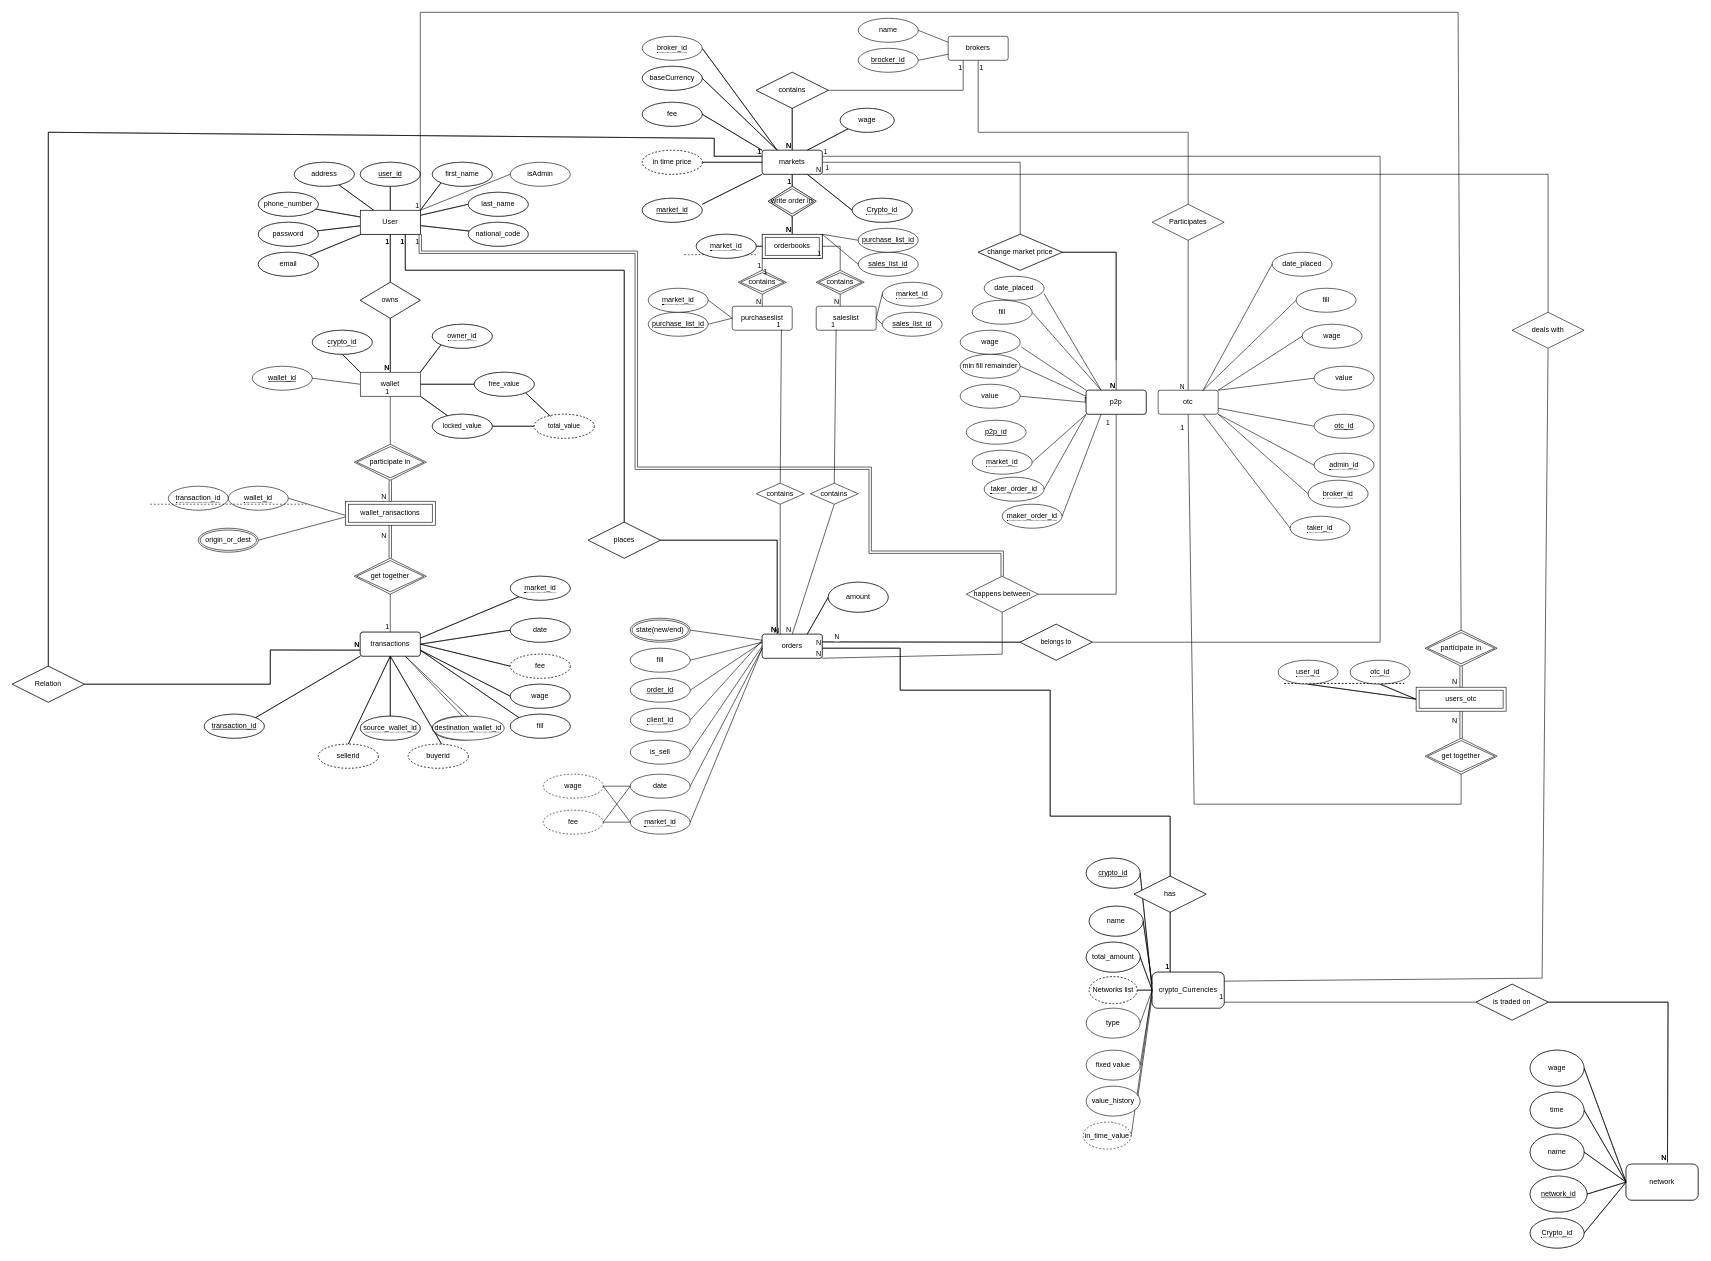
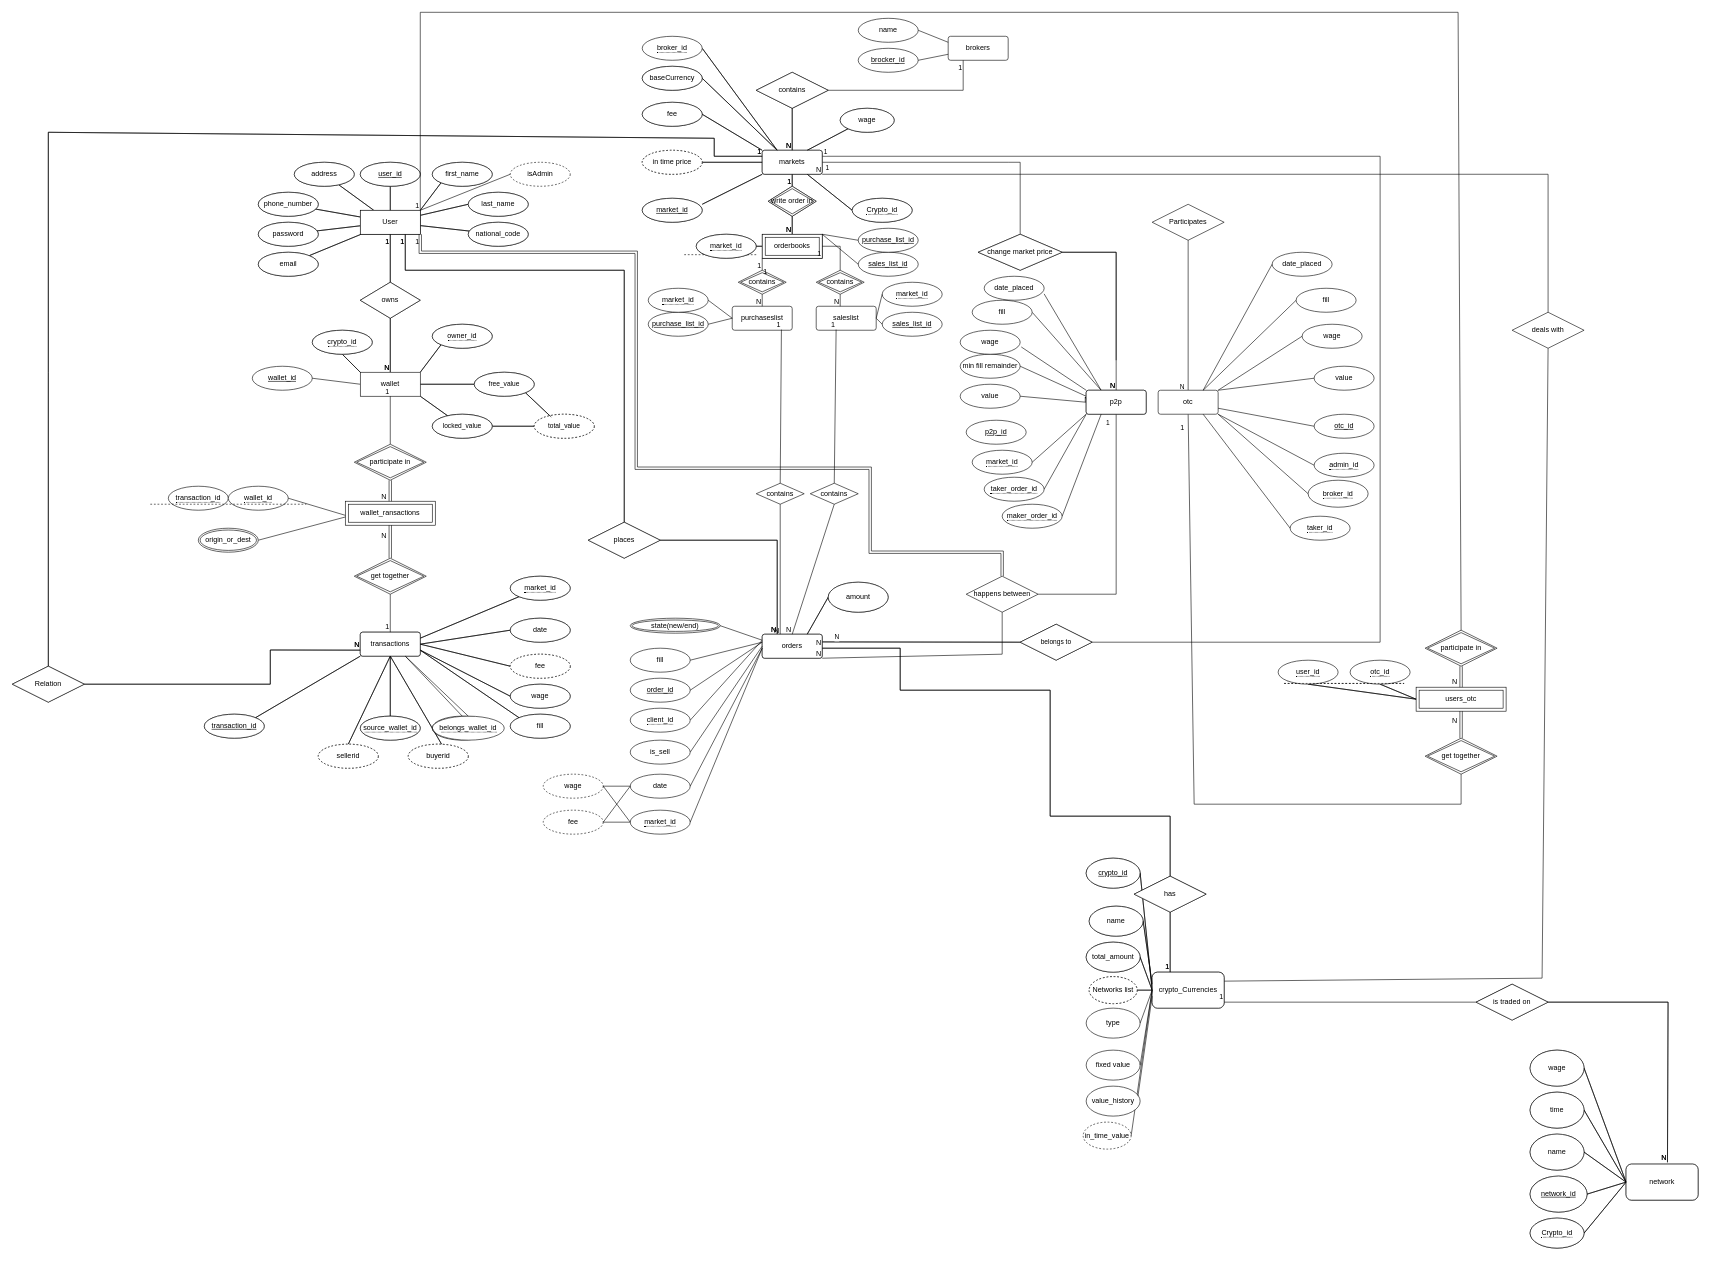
edge "brokers" -- "Participates": removed, label "1"
node "isAdmin": style solid -> dashed
node "state(new/end)": size 60x24 -> 90x15
node "destination_wallet_id": label "destination_wallet_id" -> "belongs_wallet_id"
